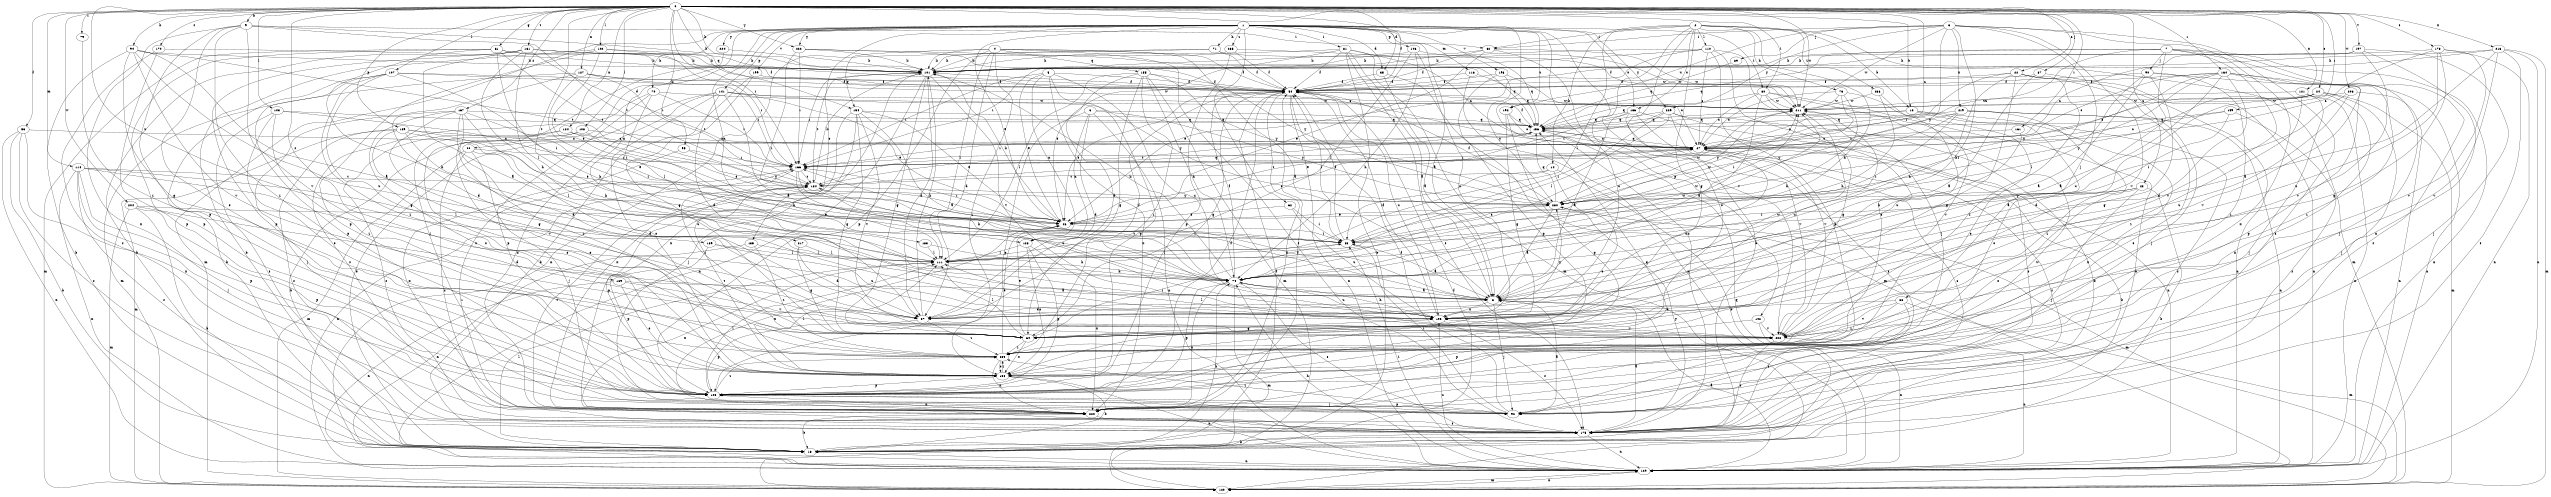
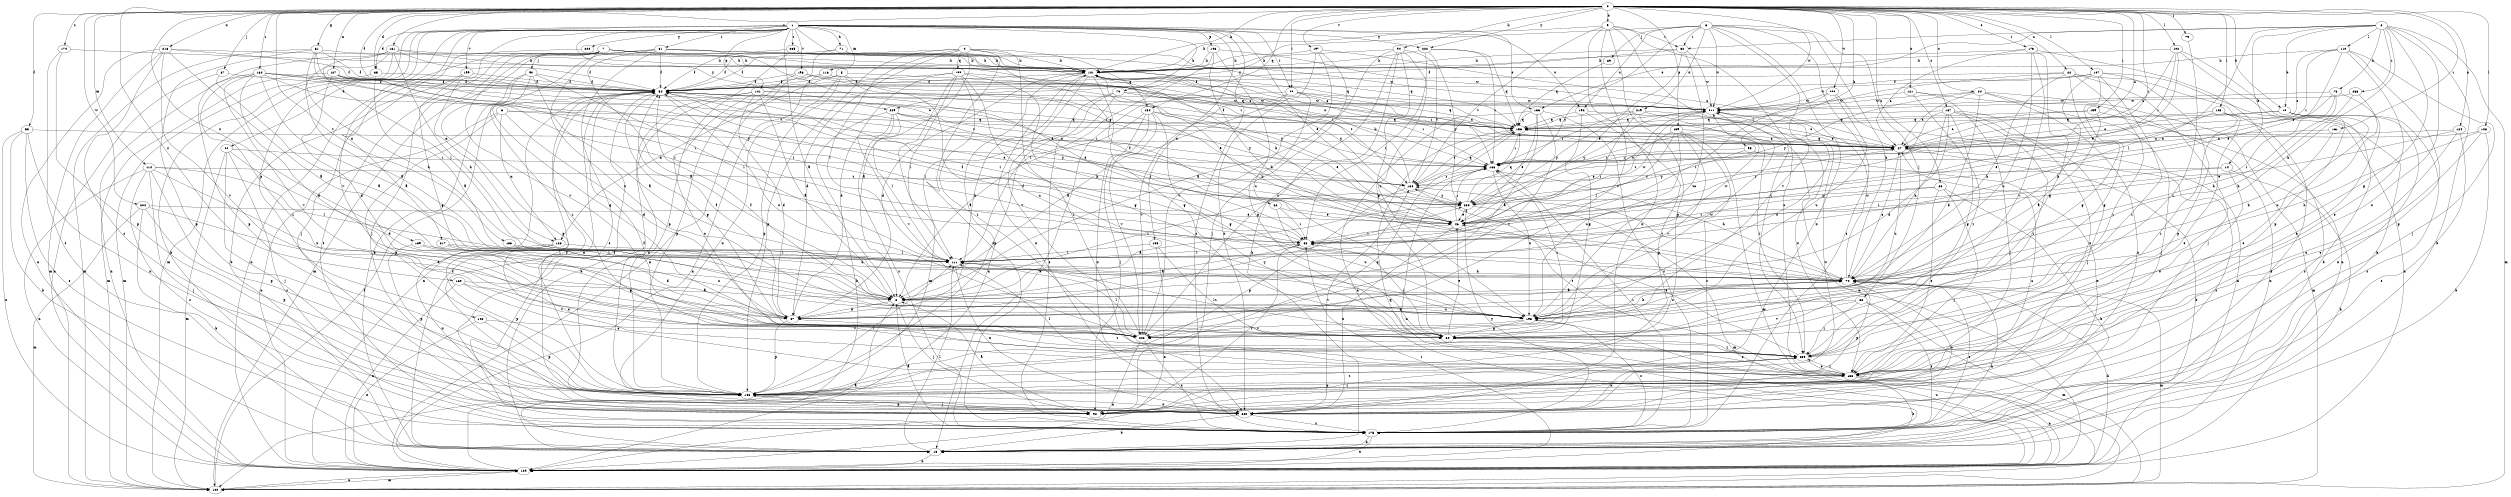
edge "216" -> "175": now "216" -> "92"
